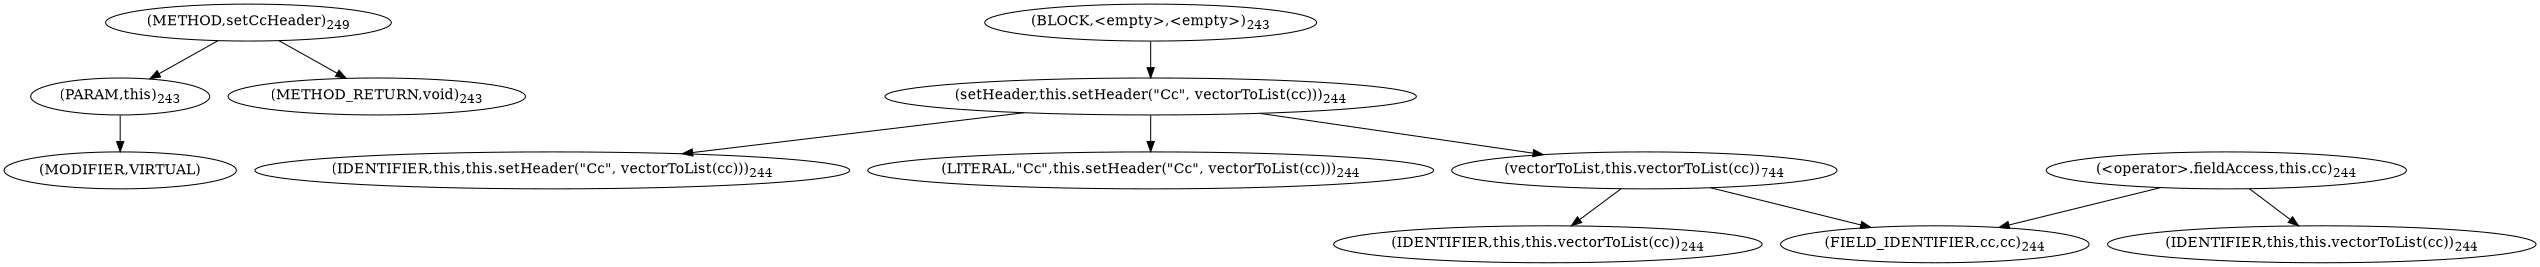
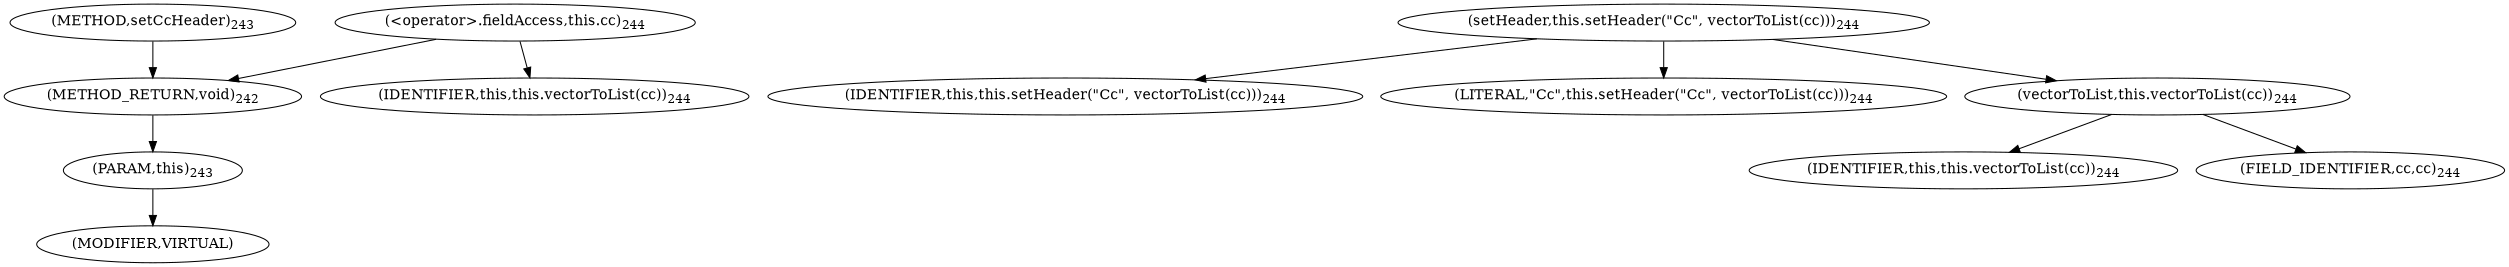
node "(METHOD,setCcHeader)": text "249" -> "243"
node "(BLOCK,<empty>,<empty>)": removed
edge "(METHOD,setCcHeader)" -> "(PARAM,this)": now "(METHOD_RETURN,void)" -> "(PARAM,this)"
node "(METHOD_RETURN,void)": text "243" -> "242"
node "(vectorToList,this.vectorToList(cc))": text "744" -> "244"
edge "(<operator>.fieldAccess,this.cc)" -> "(FIELD_IDENTIFIER,cc,cc)": now "(<operator>.fieldAccess,this.cc)" -> "(METHOD_RETURN,void)"
